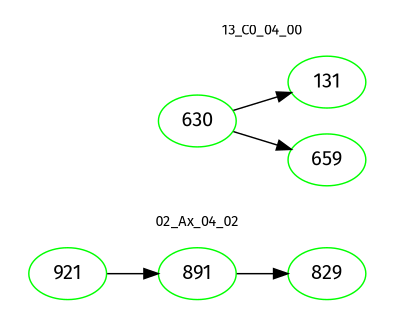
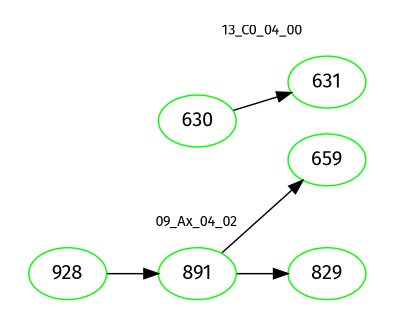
node "131": label "131" -> "631"
edge "630" -> "659": now "891" -> "659"
cluster "02_Ax_04_02": label "02_Ax_04_02" -> "09_Ax_04_02"
node "921": label "921" -> "928"
